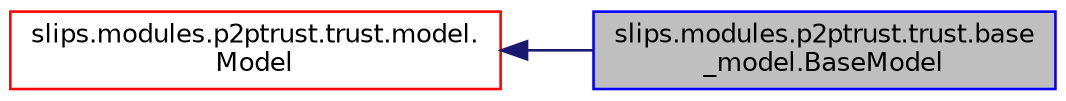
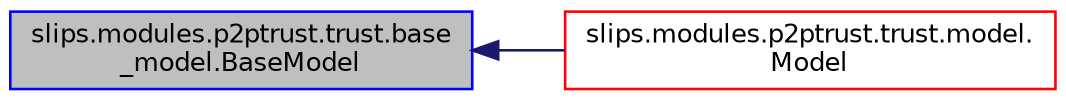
edge "slips.modules.p2ptrust.trust.base _model.BaseModel" -> "slips.modules.p2ptrust.trust.model. Model": reversed
